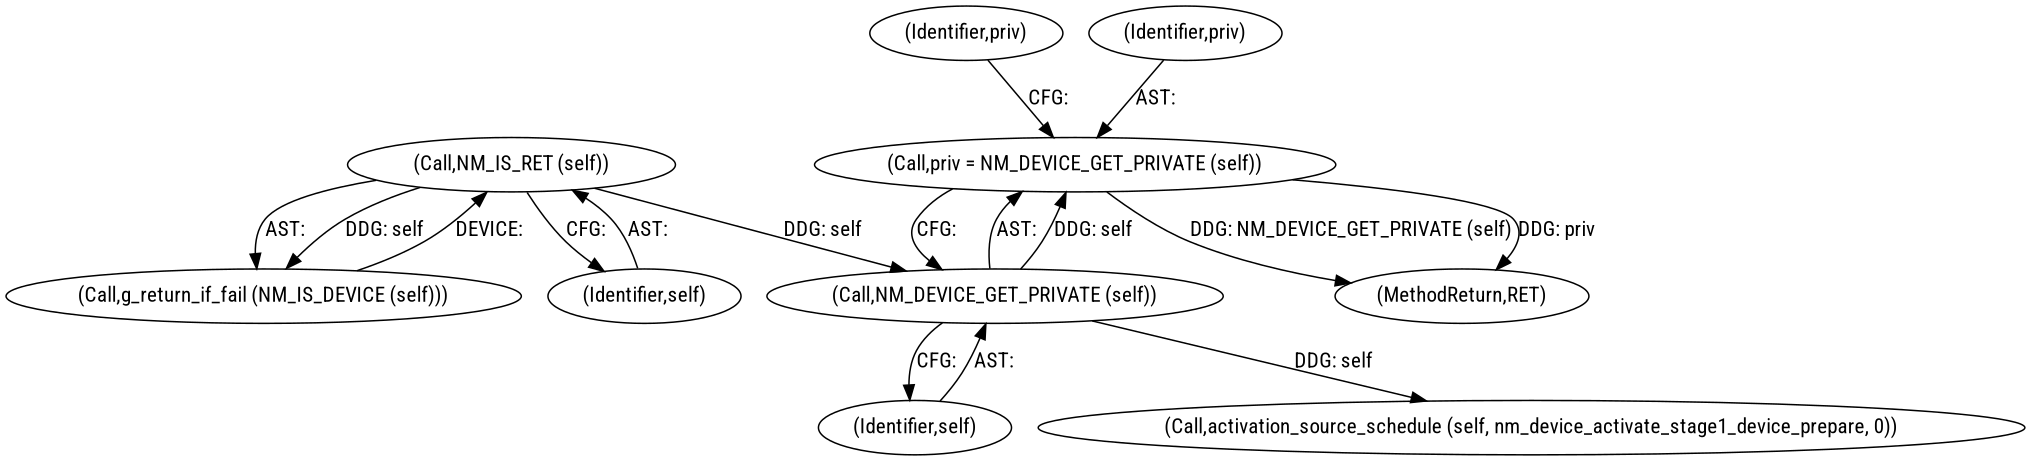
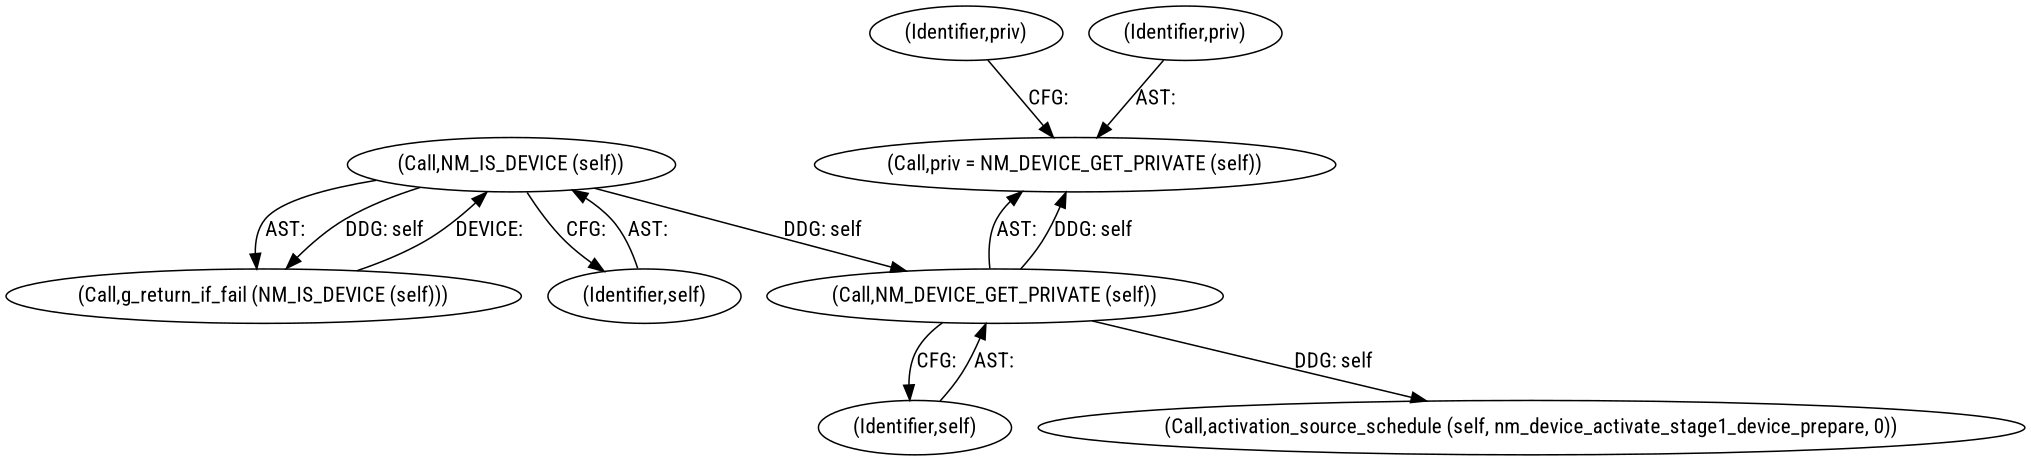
node "(Call,NM_IS_RET (self))": label "(Call,NM_IS_RET (self))" -> "(Call,NM_IS_DEVICE (self))"
edge "(Call,priv = NM_DEVICE_GET_PRIVATE (self))" -> "(Call,NM_DEVICE_GET_PRIVATE (self))": removed, label "CFG:"
node "(MethodReturn,RET)": removed
